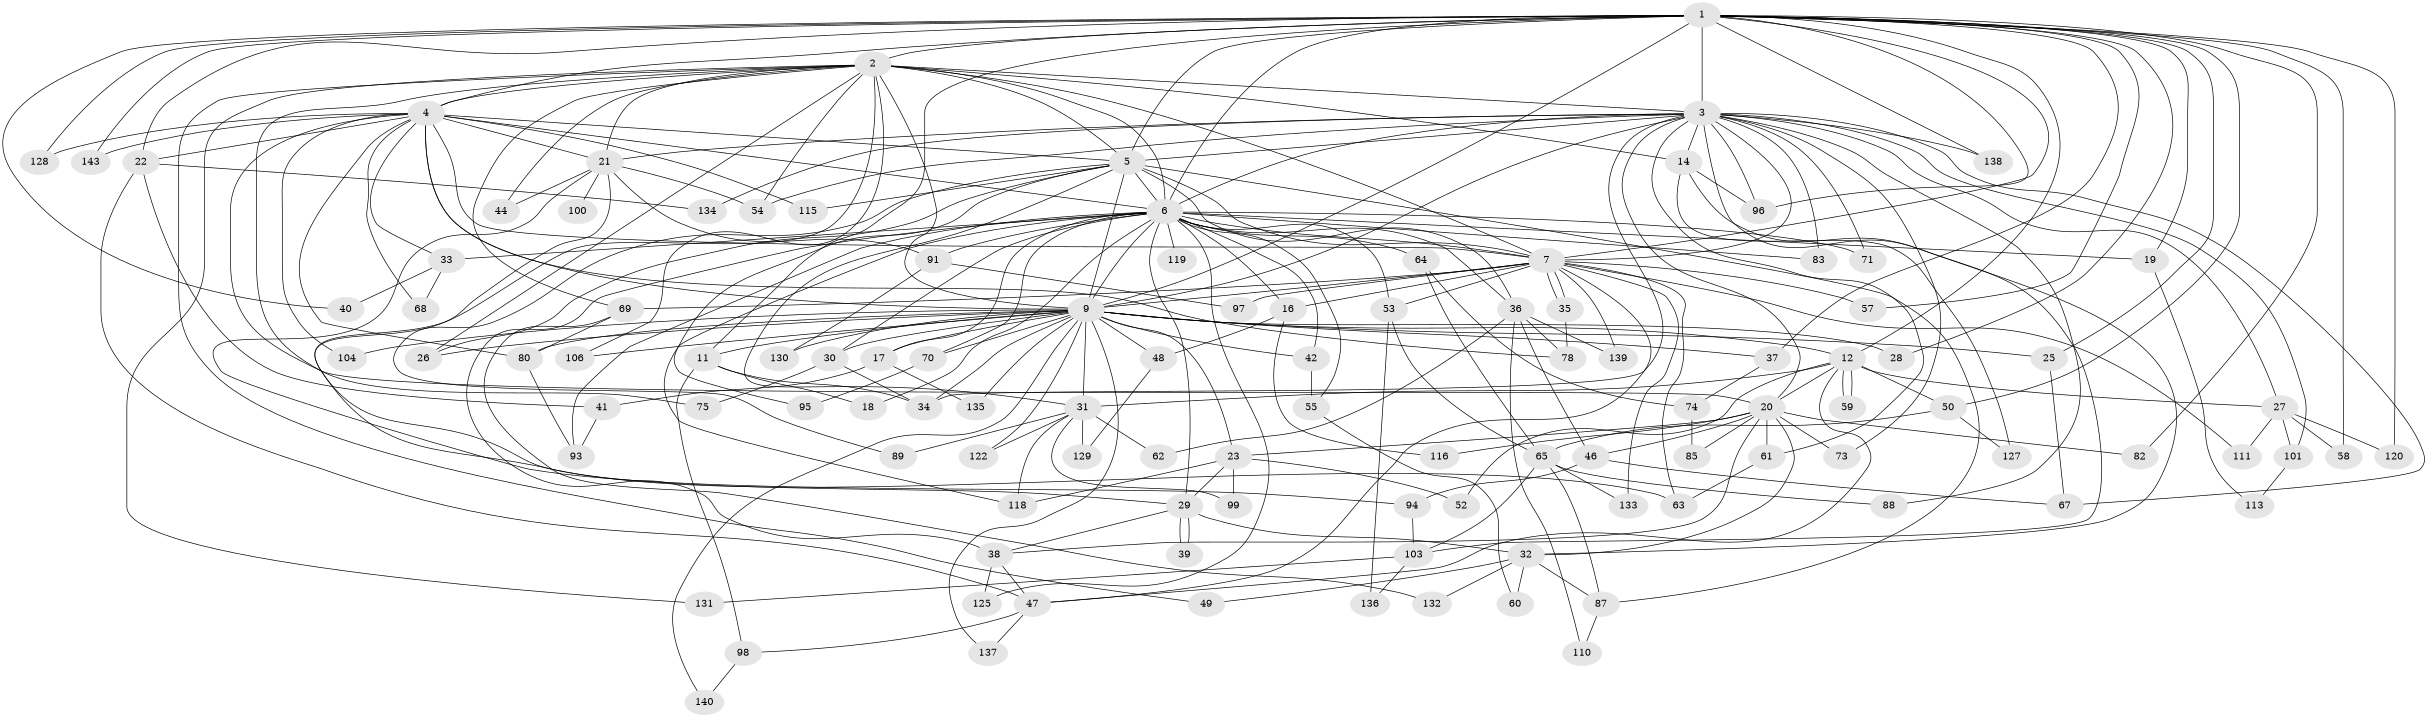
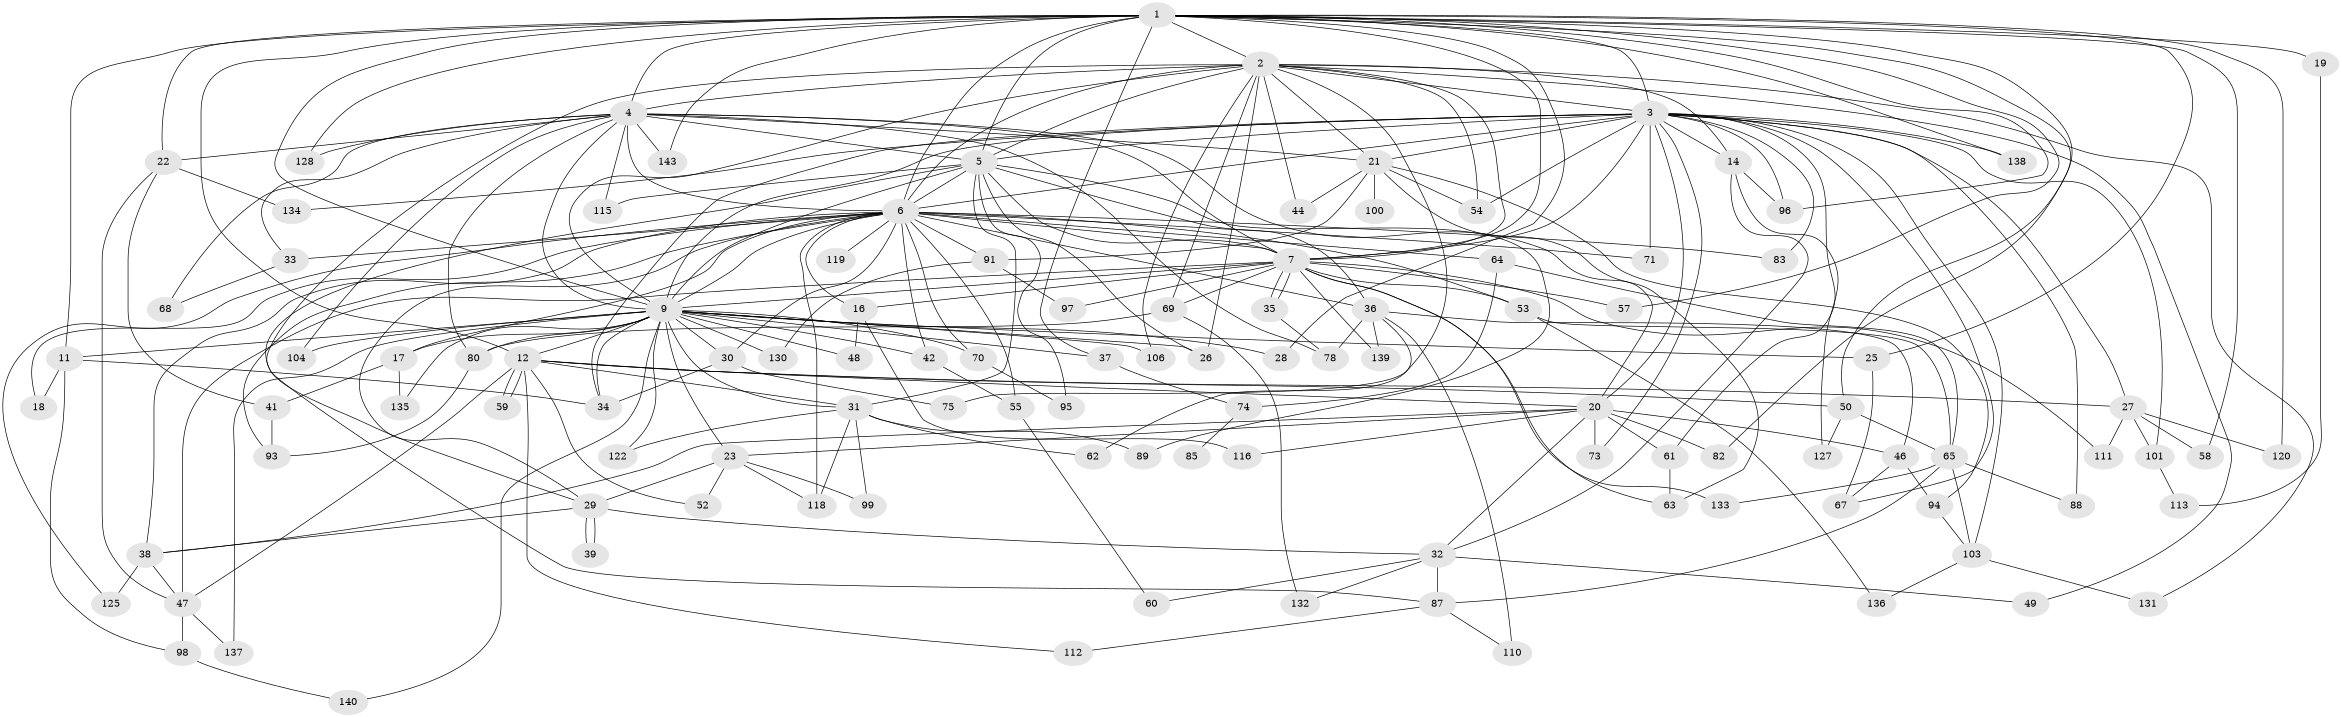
edge "6" -- "19": removed
node "40": removed
edge "20" -- "85": removed
node "129": removed
node "112": added
